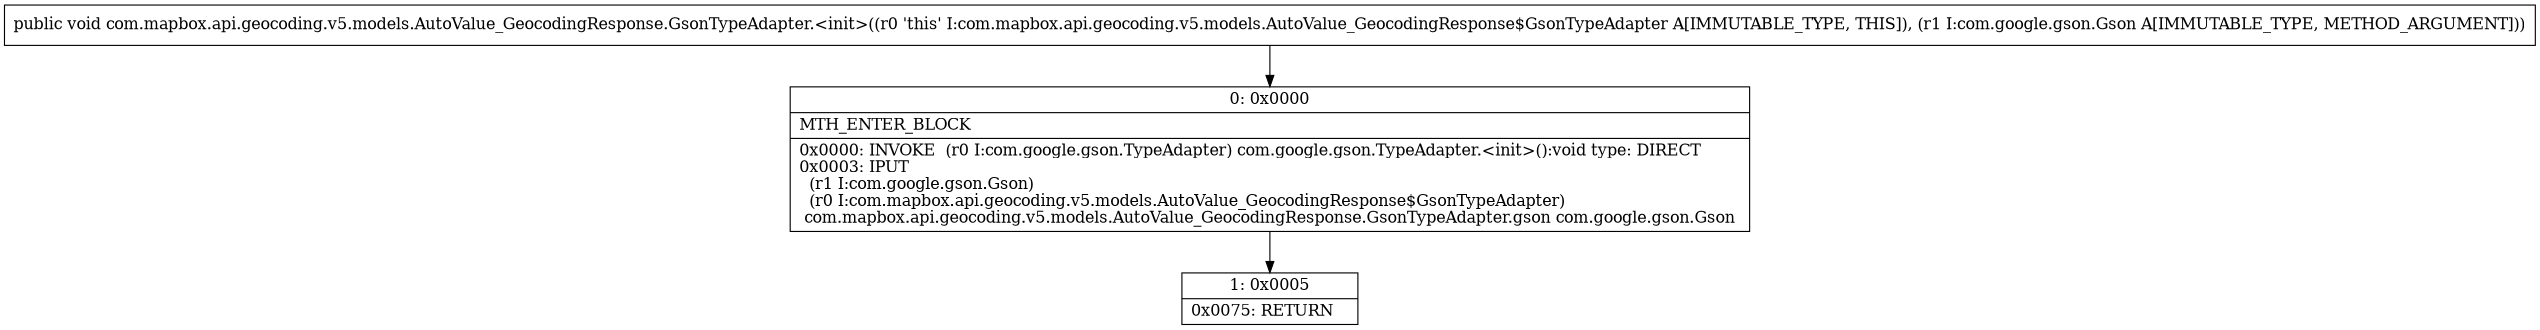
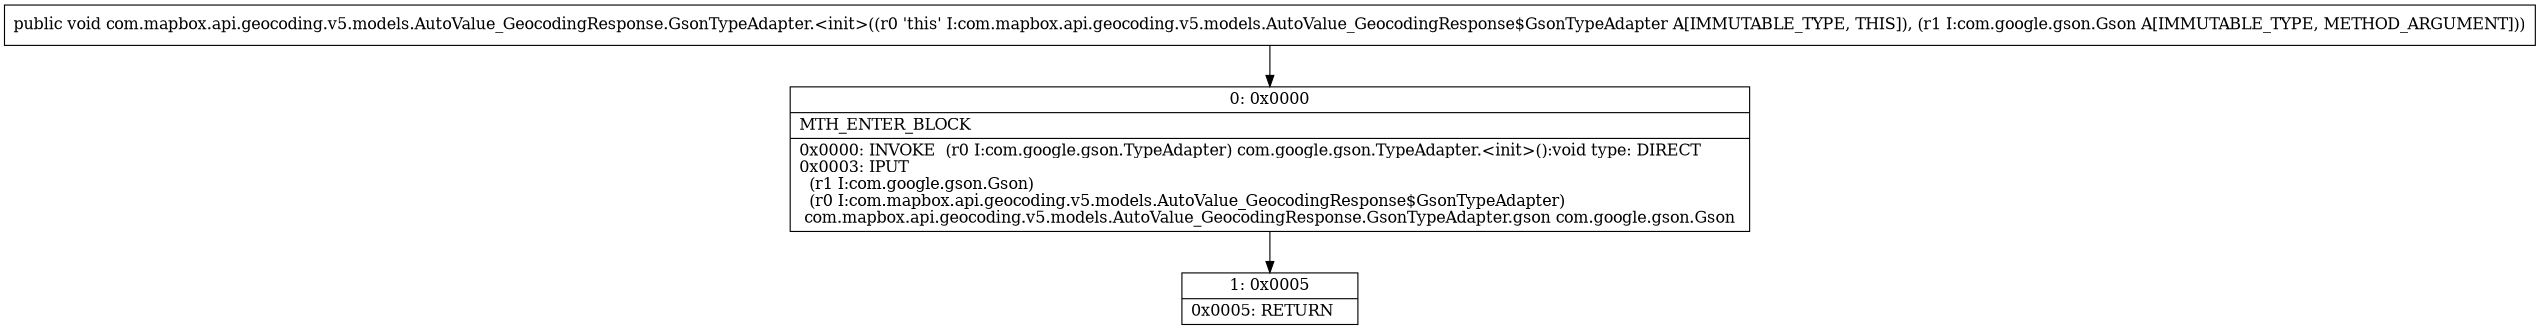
node "1: 0x0005": text "0x0075: RETURN" -> "0x0005: RETURN"
